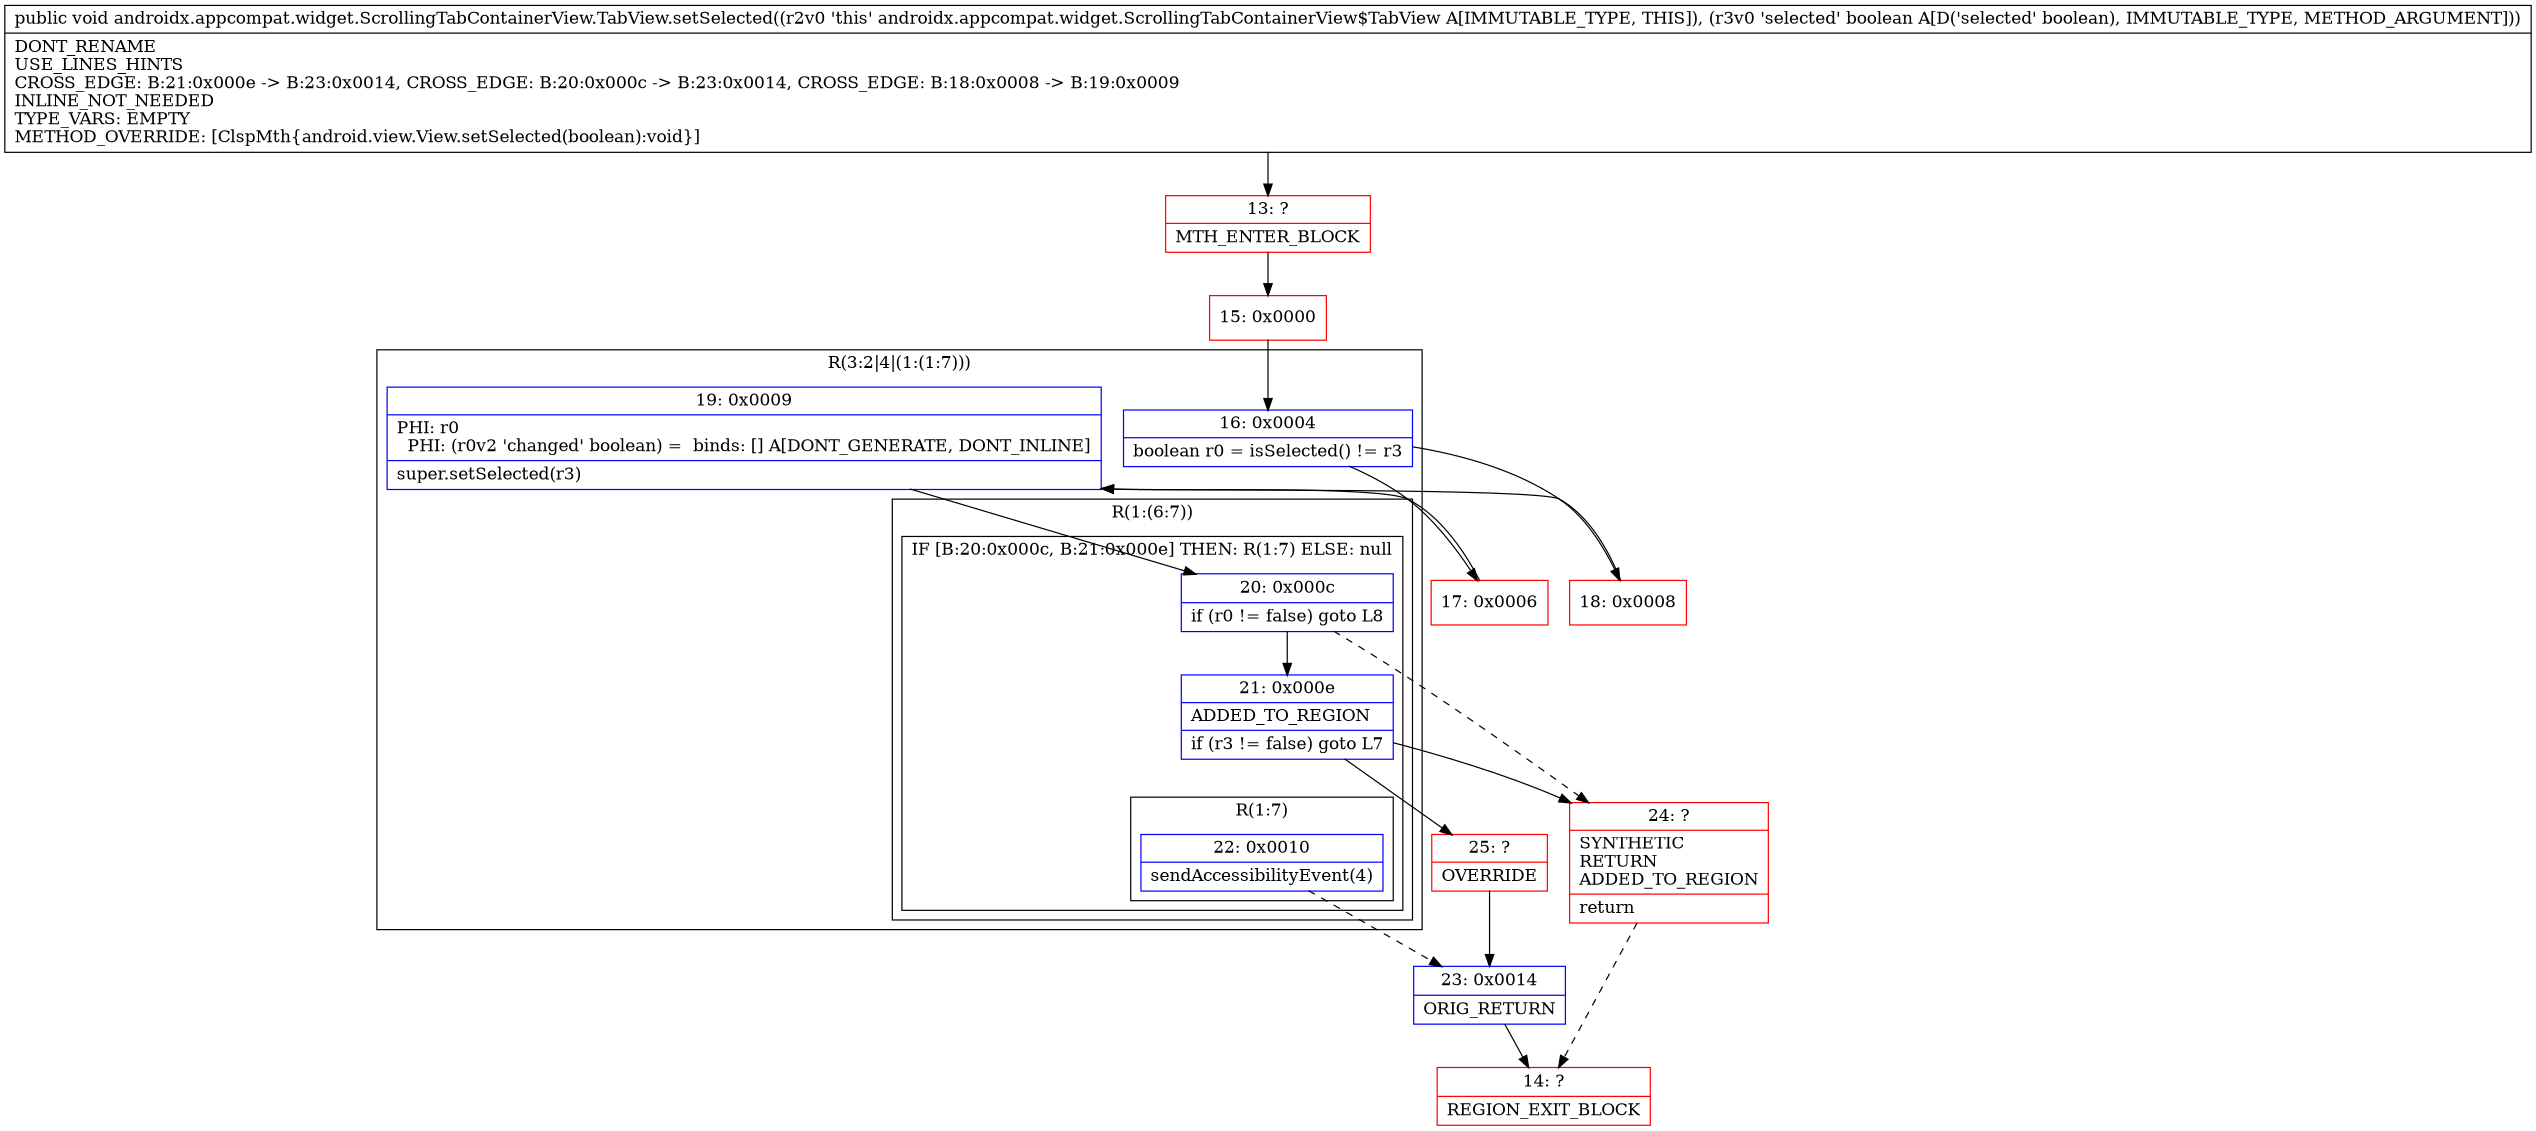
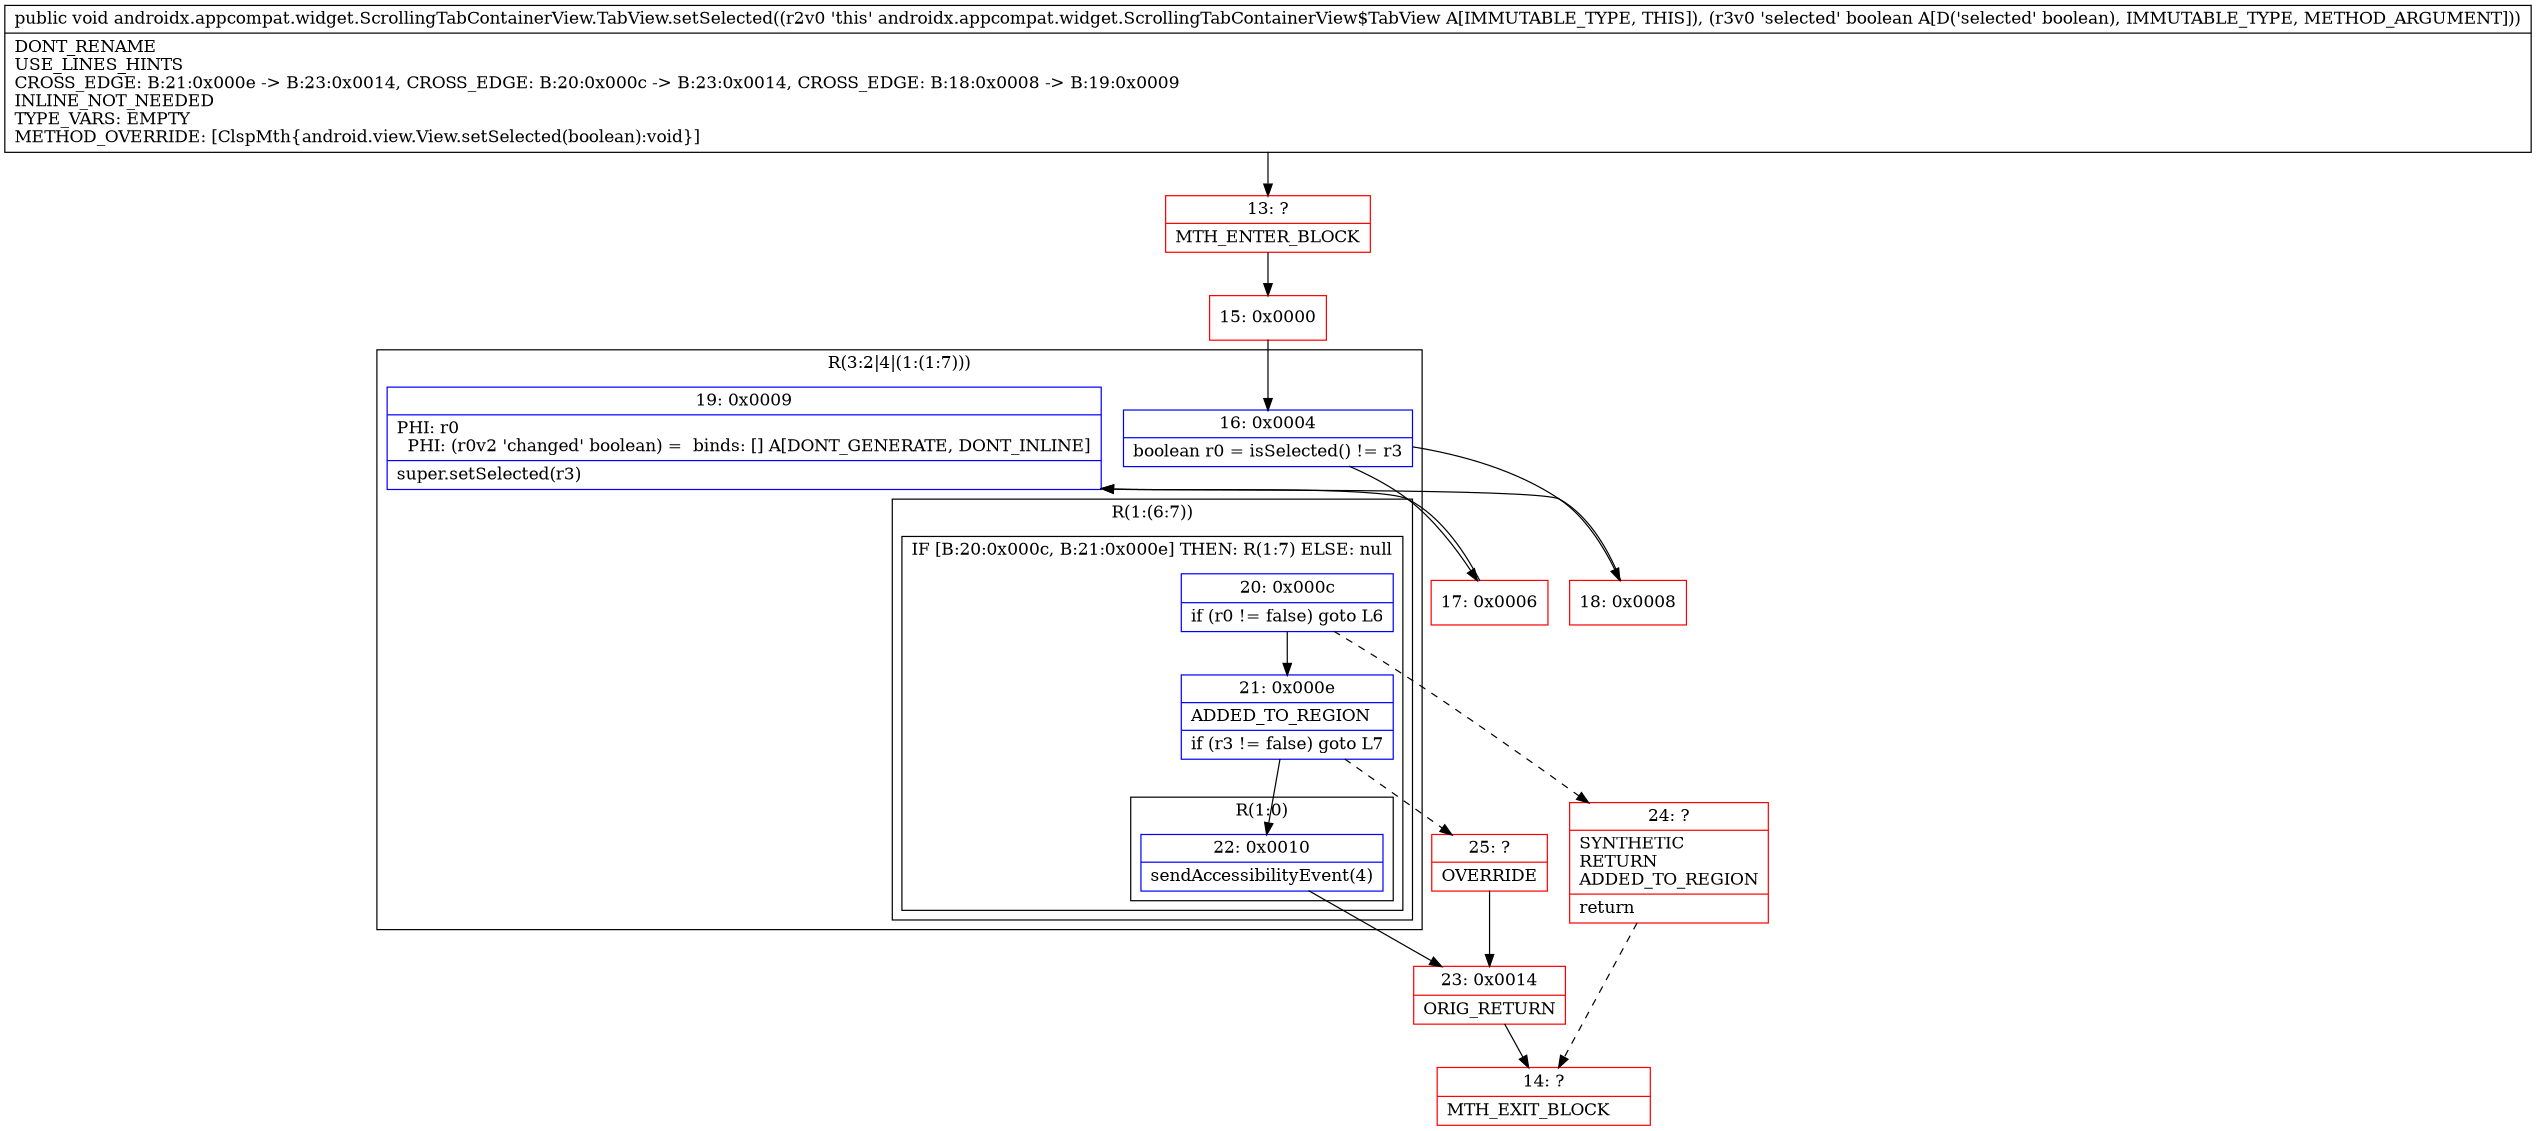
edge "19: 0x0009" -> "20: 0x000c": removed
node "20: 0x000c": text "if (r0 != false) goto L8" -> "if (r0 != false) goto L6"
edge "21: 0x000e" -> "24: ?": now "21: 0x000e" -> "22: 0x0010"
edge "21: 0x000e" -> "25: ?": style solid -> dashed
cluster "R(1:7)": label "R(1:7)" -> "R(1:0)"
edge "22: 0x0010" -> "23: 0x0014": style dashed -> solid
node "23: 0x0014": color blue -> red
node "14: ?": text "REGION_EXIT_BLOCK" -> "MTH_EXIT_BLOCK"
